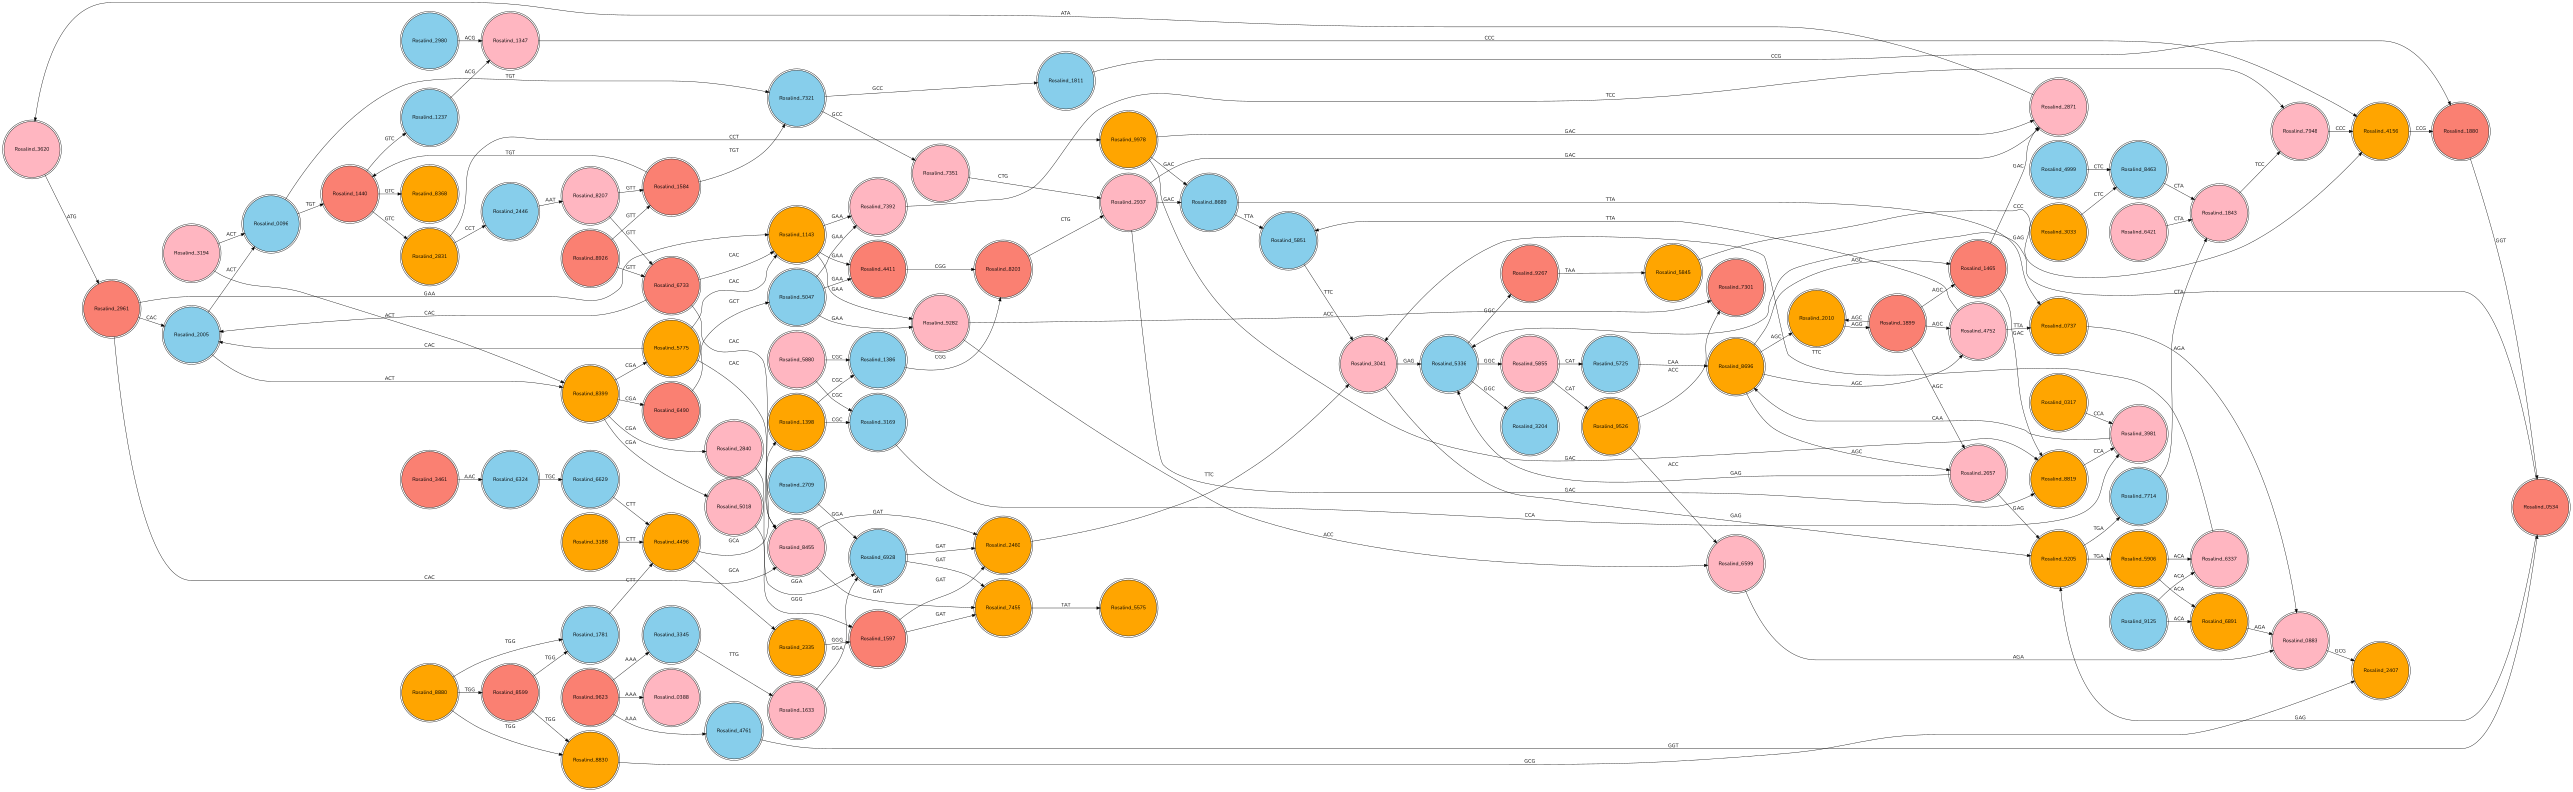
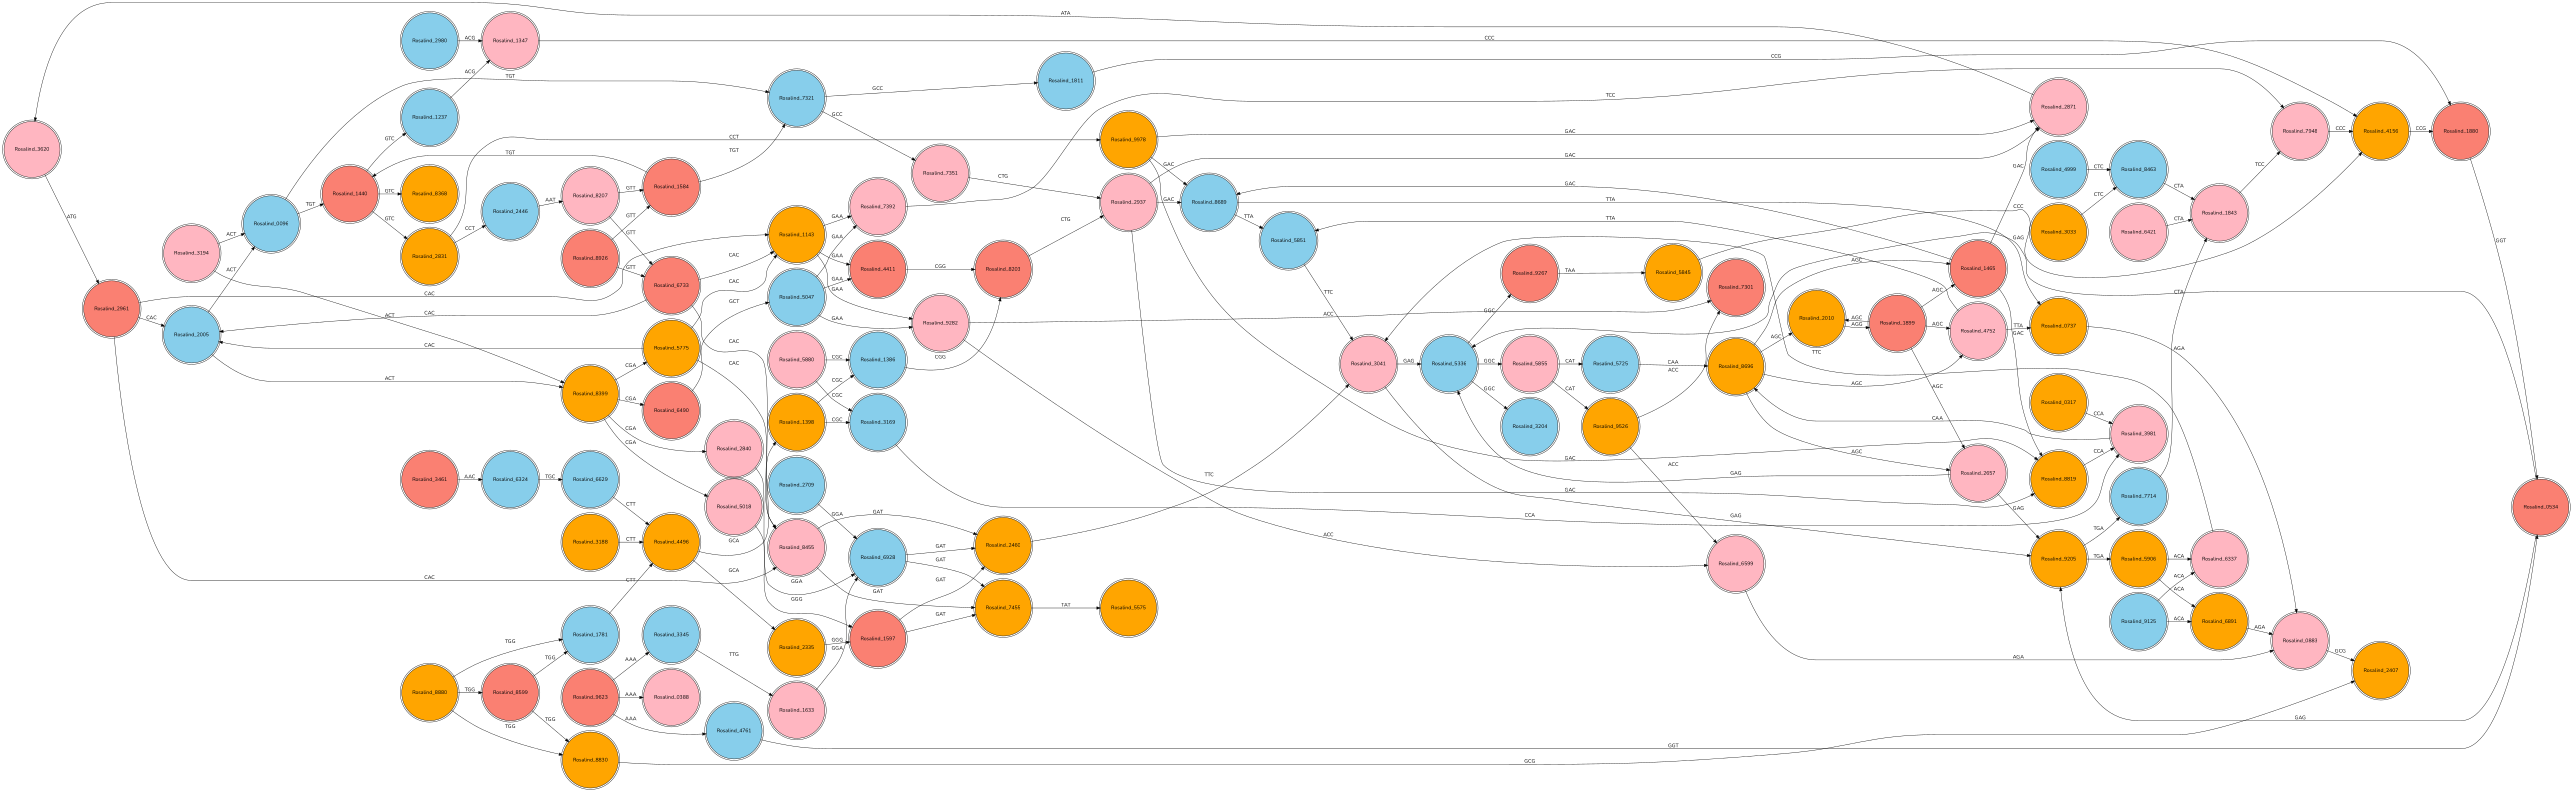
edge "Rosalind_1465" -> "Rosalind_8689": added, label "GAC"
edge "Rosalind_2961" -> "Rosalind_1143": label "GAA" -> "CAC"
